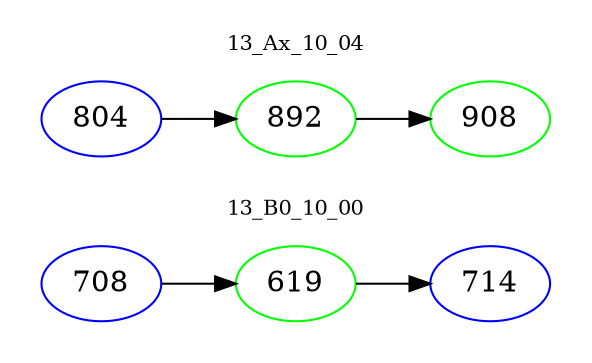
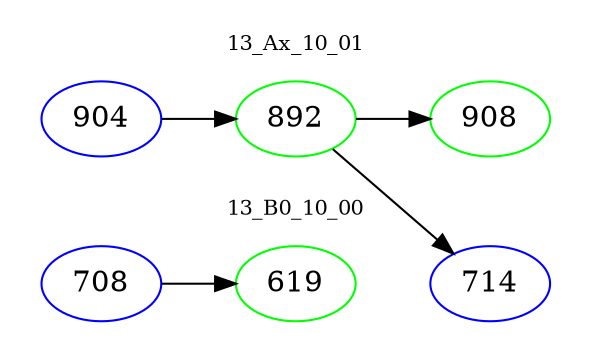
cluster "13_Ax_10_04": label "13_Ax_10_04" -> "13_Ax_10_01"
node "804": label "804" -> "904"
edge "619" -> "714": now "892" -> "714"
